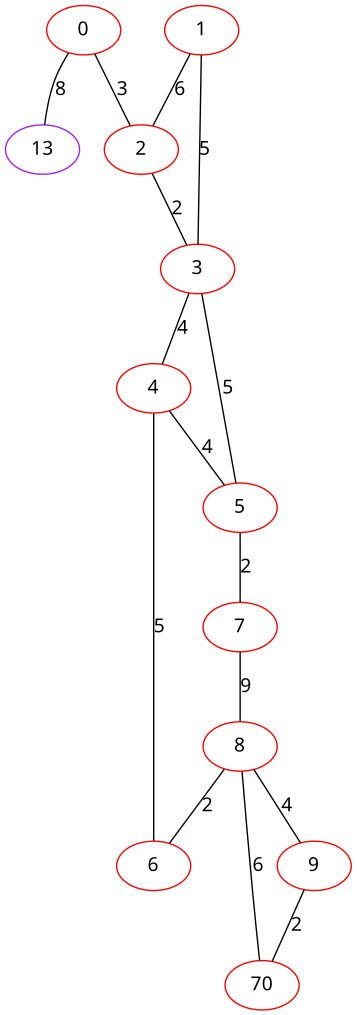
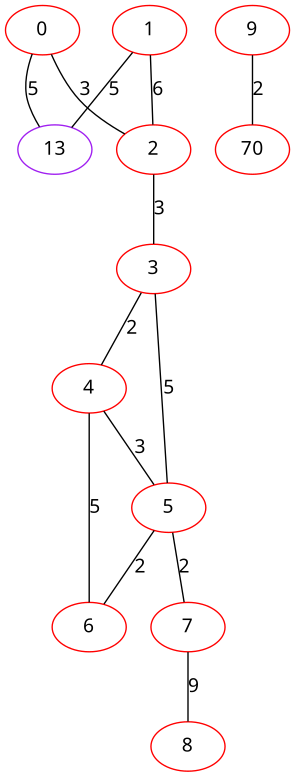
edge "0" -- "13": label "8" -> "5"
edge "1" -- "3": now "1" -- "13"
edge "2" -- "3": label "2" -> "3"
edge "3" -- "4": label "4" -> "2"
edge "4" -- "5": label "4" -> "3"
edge "8" -- "6": now "5" -- "6"
edge "8" -- "9": removed, label "4"
edge "8" -- "70": removed, label "6"
